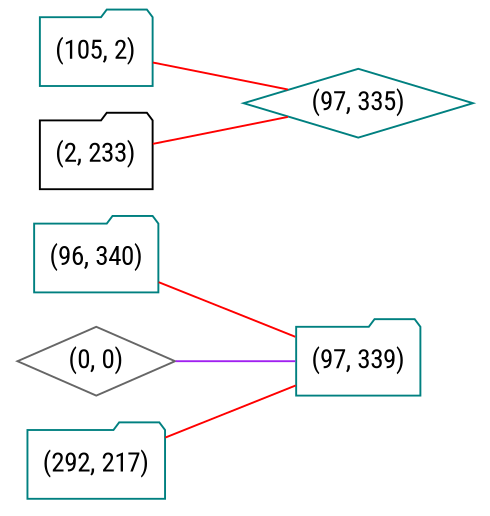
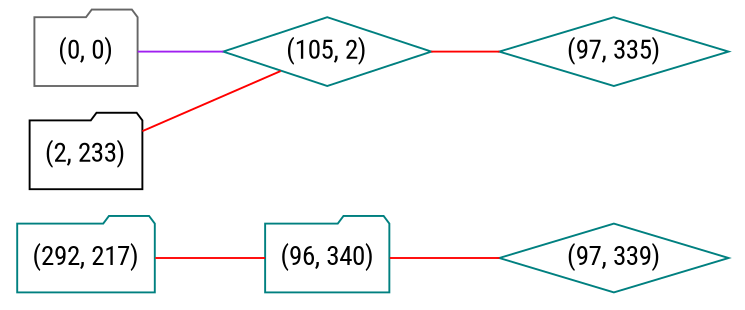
node "(105, 2)": shape folder -> diamond
edge "(97, 335)" -- "(2, 233)": now "(105, 2)" -- "(2, 233)"
node "(0, 0)": shape diamond -> folder
edge "(0, 0)" -- "(97, 339)": now "(0, 0)" -- "(105, 2)"
node "(97, 339)": shape folder -> diamond
edge "(97, 339)" -- "(292, 217)": now "(96, 340)" -- "(292, 217)"
